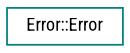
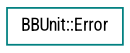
node "Error::Error": label "Error::Error" -> "BBUnit::Error"
